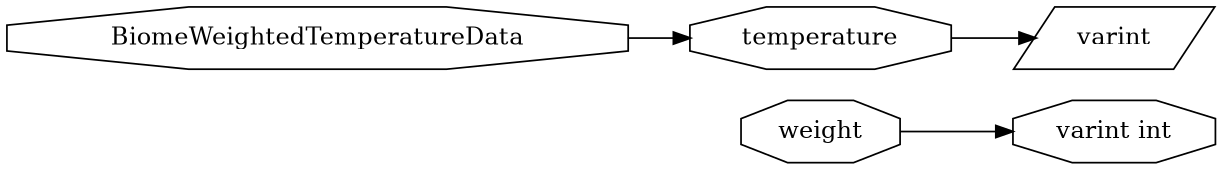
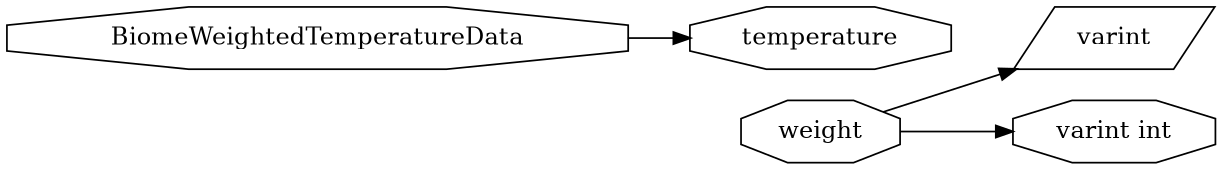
edge "temperature" -> "varint": now "weight" -> "varint"
